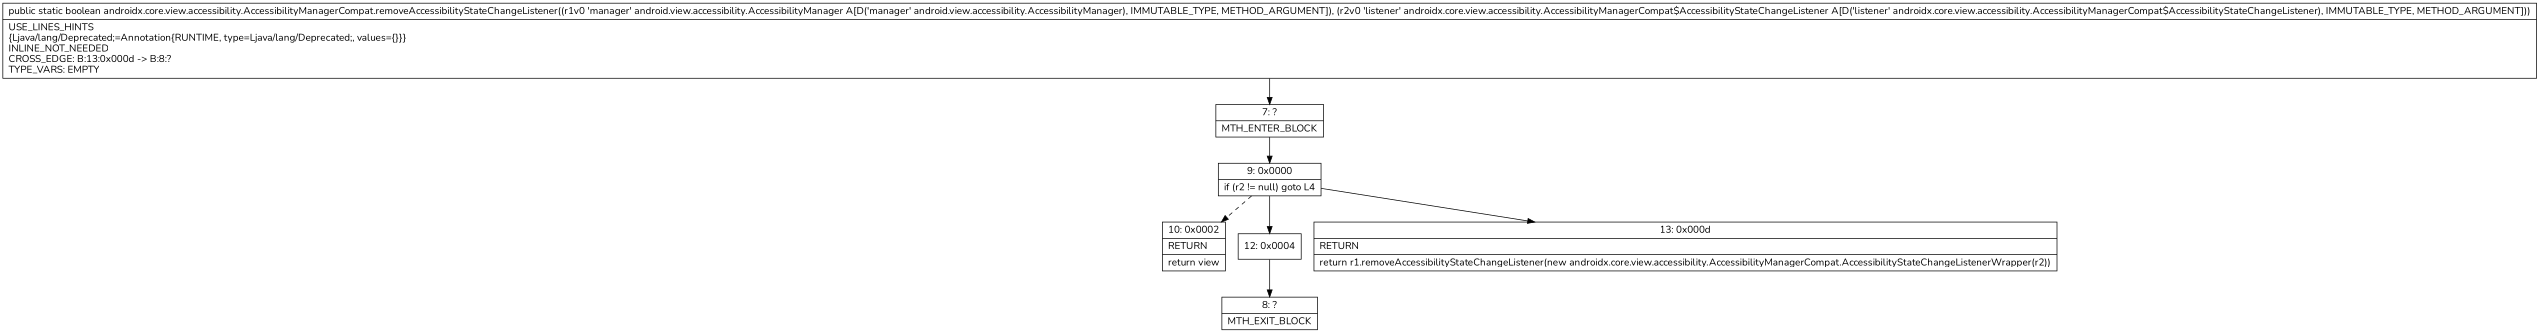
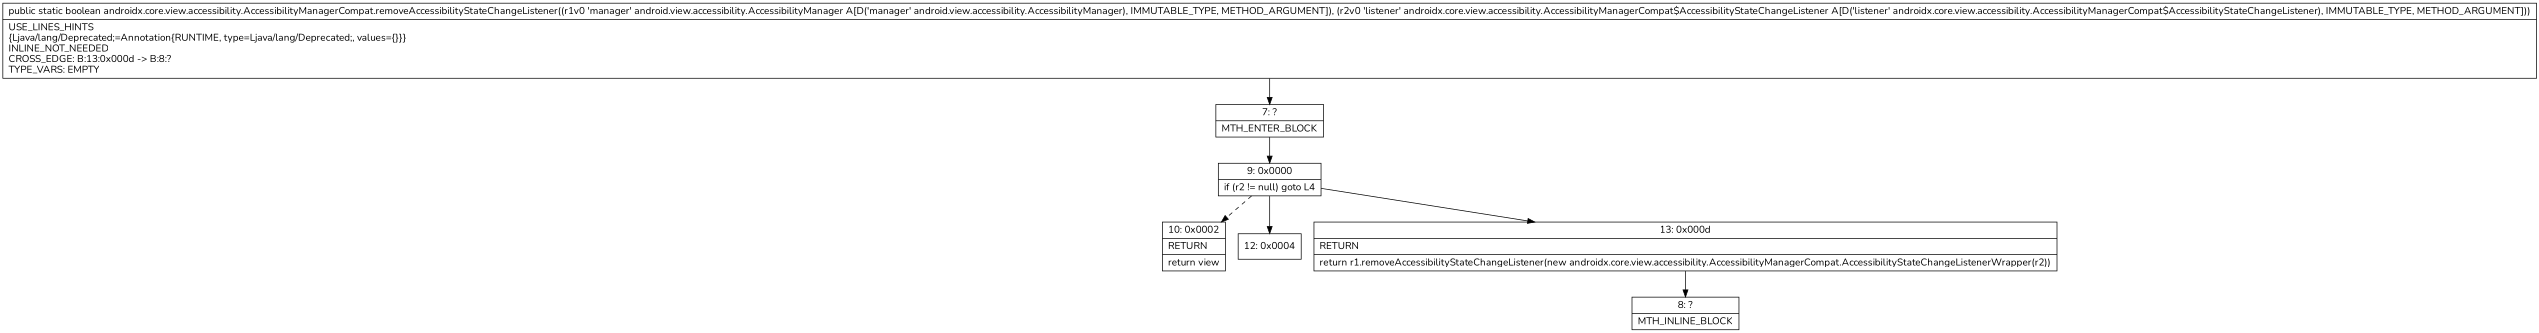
edge "12: 0x0004" -> "8: ?": now "13: 0x000d" -> "8: ?"
node "8: ?": text "MTH_EXIT_BLOCK" -> "MTH_INLINE_BLOCK"
